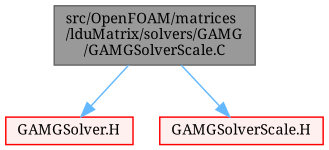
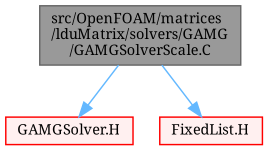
node "GAMGSolverScale.H": label "GAMGSolverScale.H" -> "FixedList.H"
